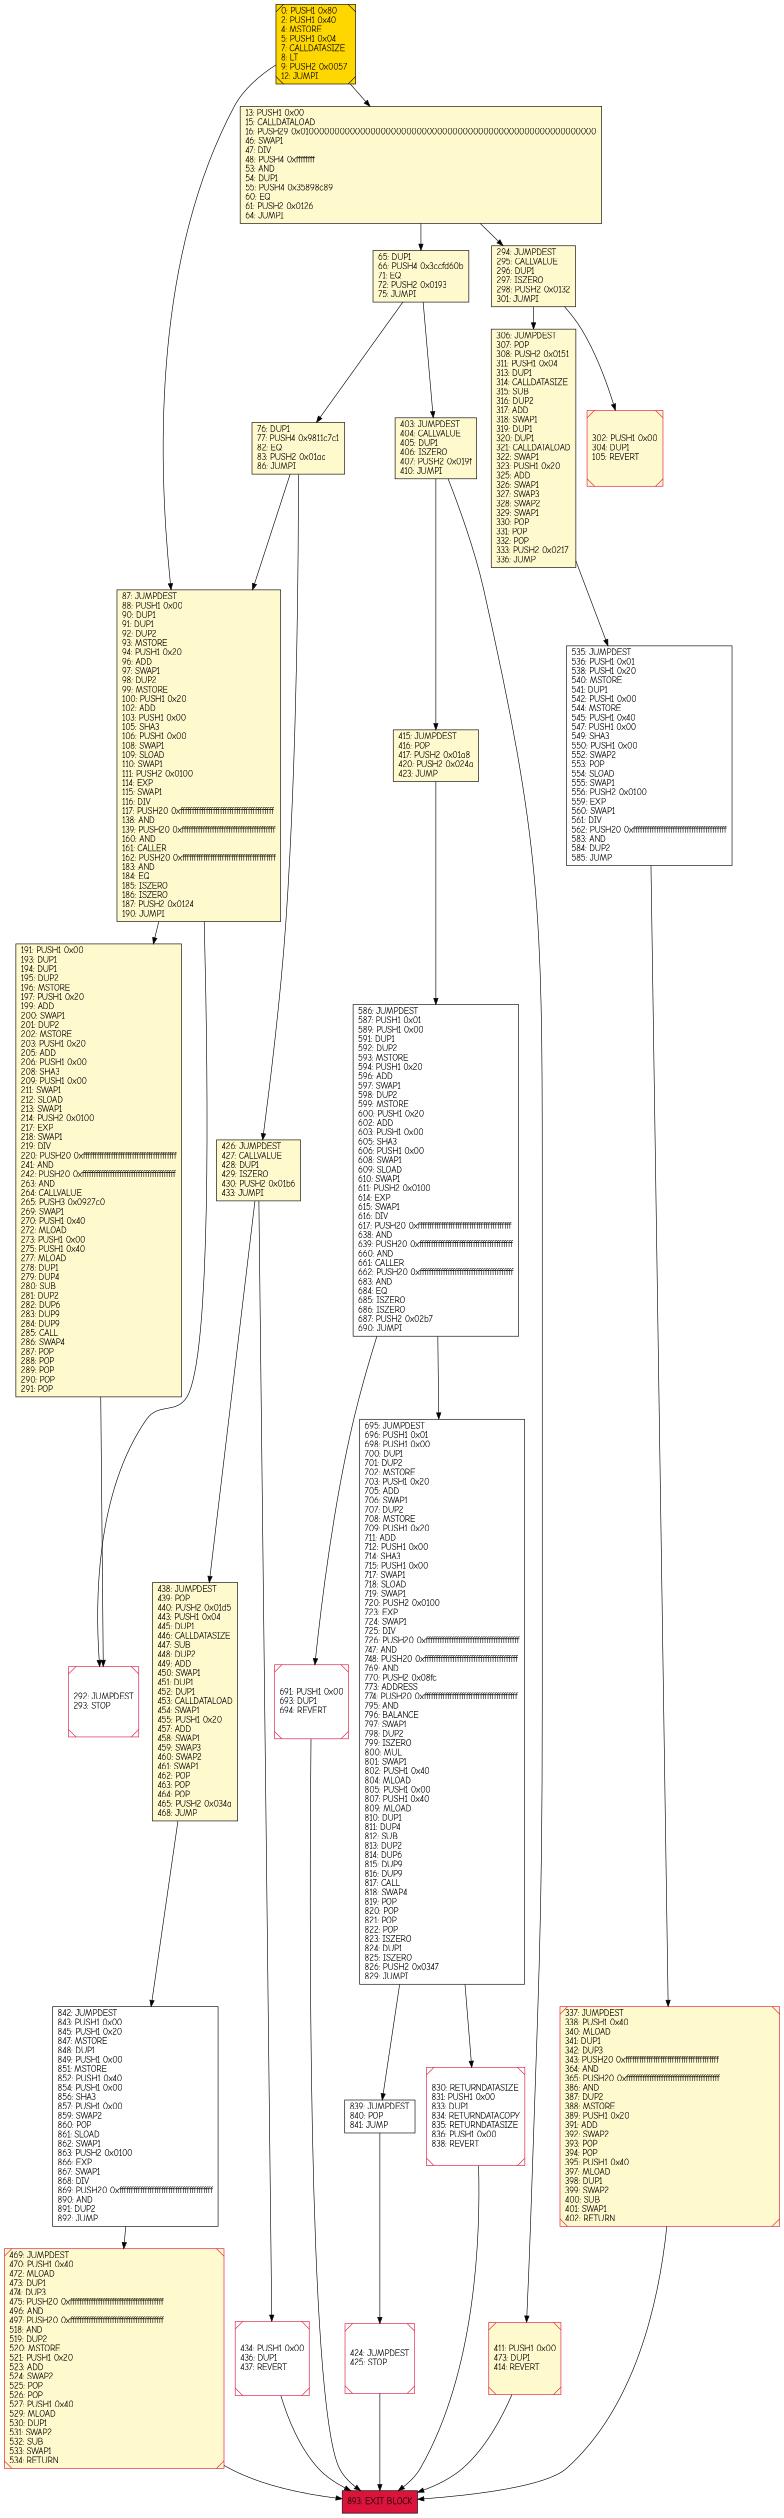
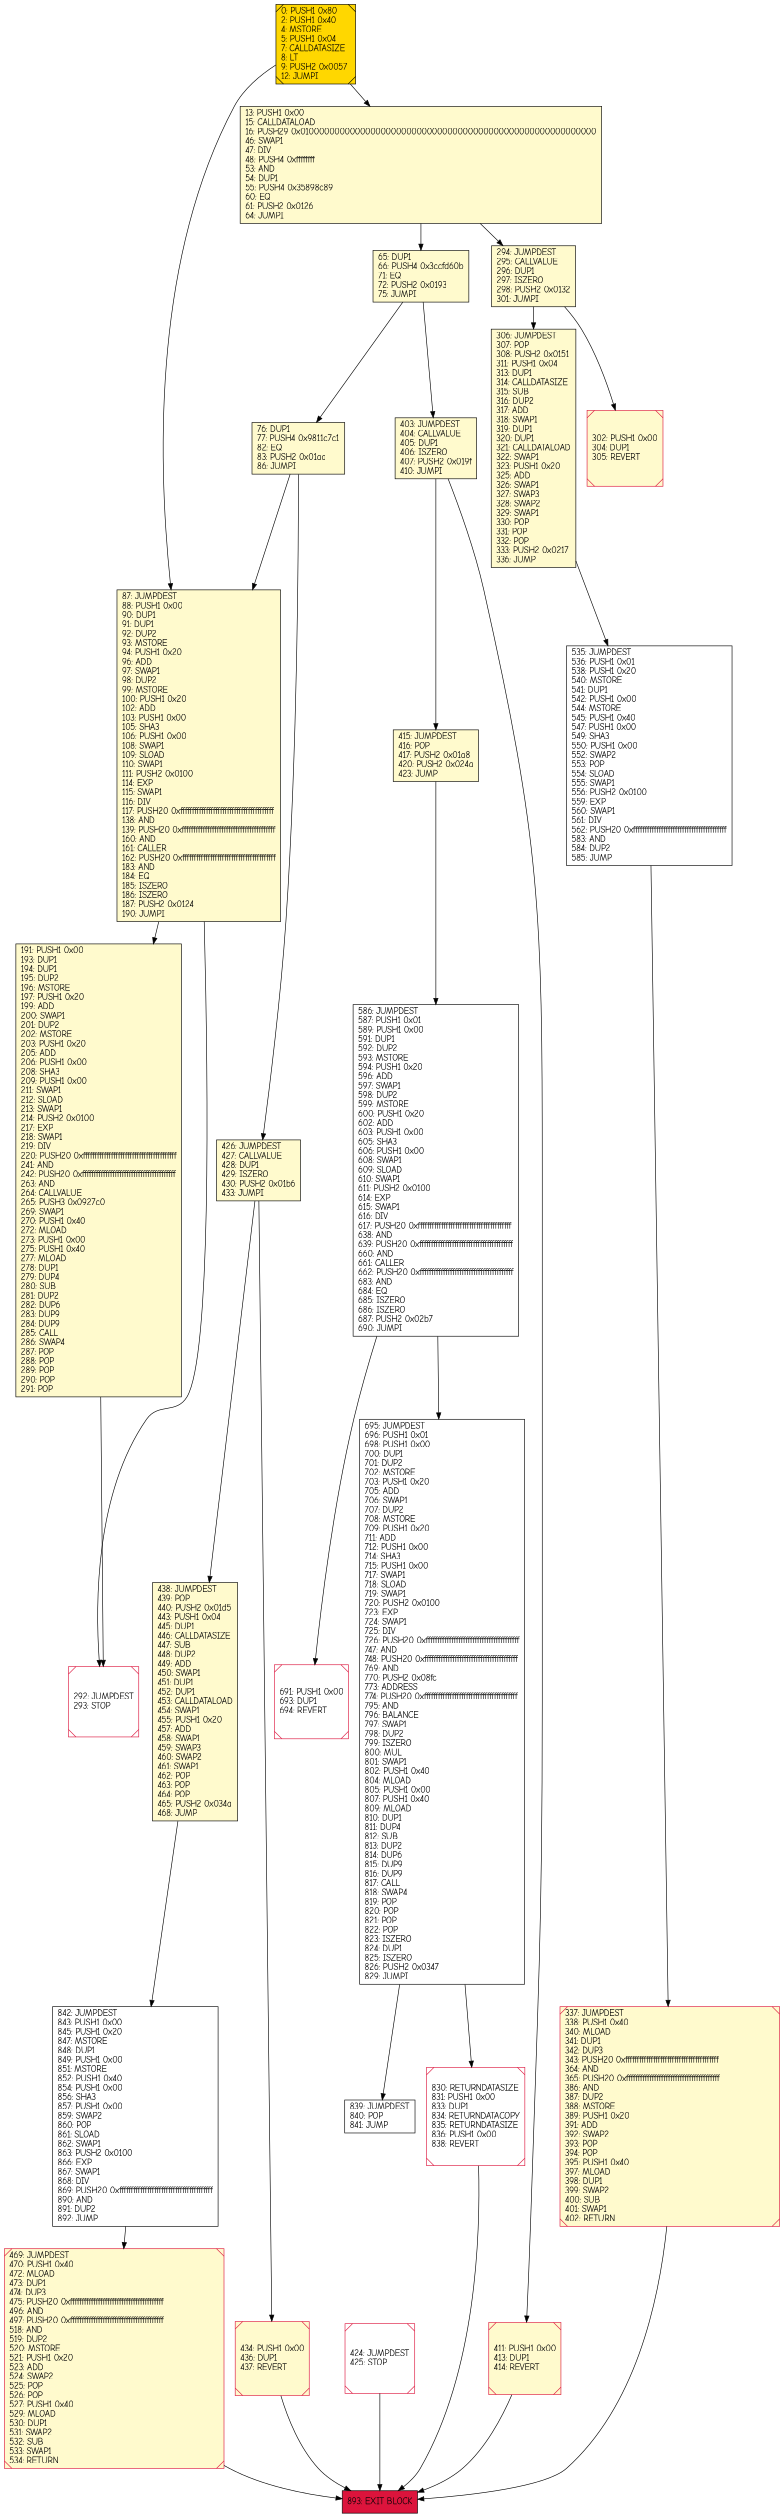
node "302: PUSH1 0x00 304: DUP1 105: REVERT": label "302: PUSH1 0x00 304: DUP1 105: REVERT" -> "302: PUSH1 0x00 304: DUP1 305: REVERT"
edge "691: PUSH1 0x00 693: DUP1 694: REVERT" -> "893: EXIT BLOCK": removed
edge "839: JUMPDEST 840: POP 841: JUMP" -> "424: JUMPDEST 425: STOP": removed
node "434: PUSH1 0x00 436: DUP1 437: REVERT": fillcolor white -> lemonchiffon
node "411: PUSH1 0x00 473: DUP1 414: REVERT": label "411: PUSH1 0x00 473: DUP1 414: REVERT" -> "411: PUSH1 0x00 413: DUP1 414: REVERT"
